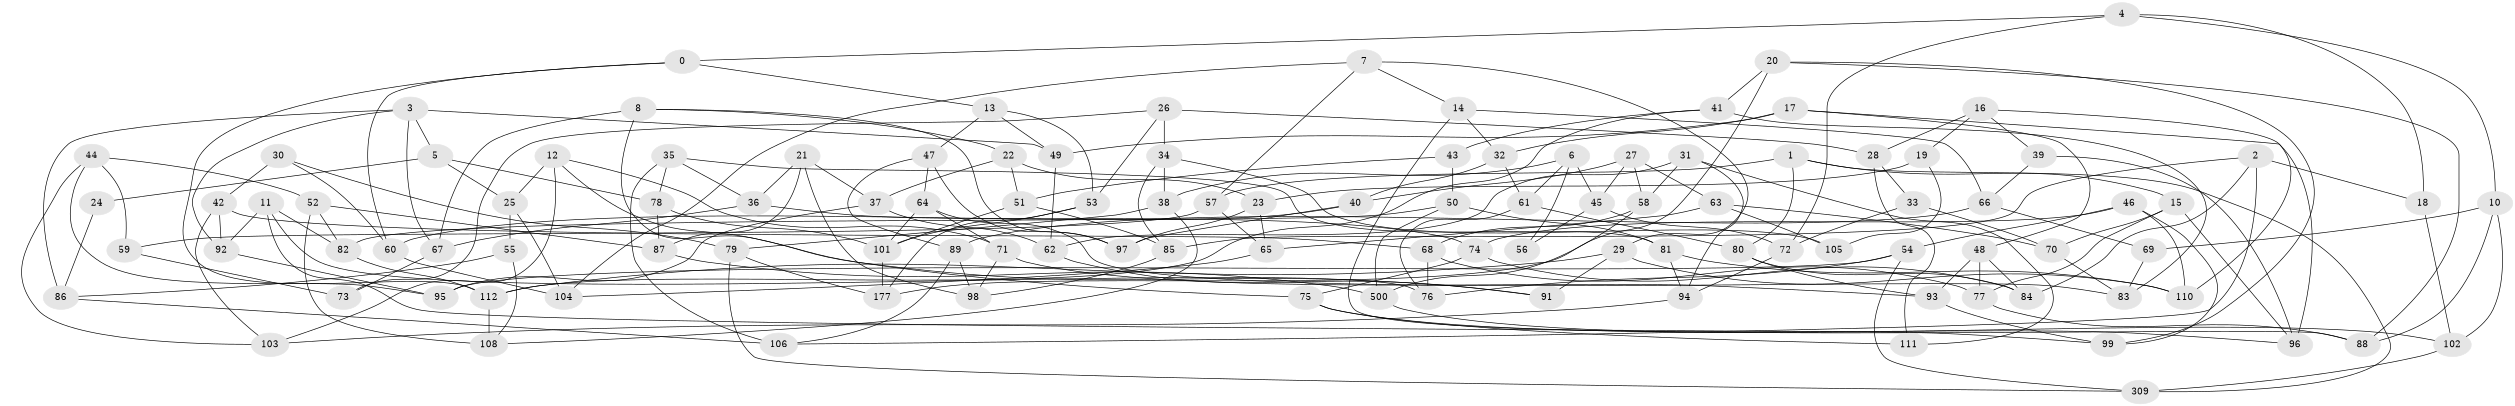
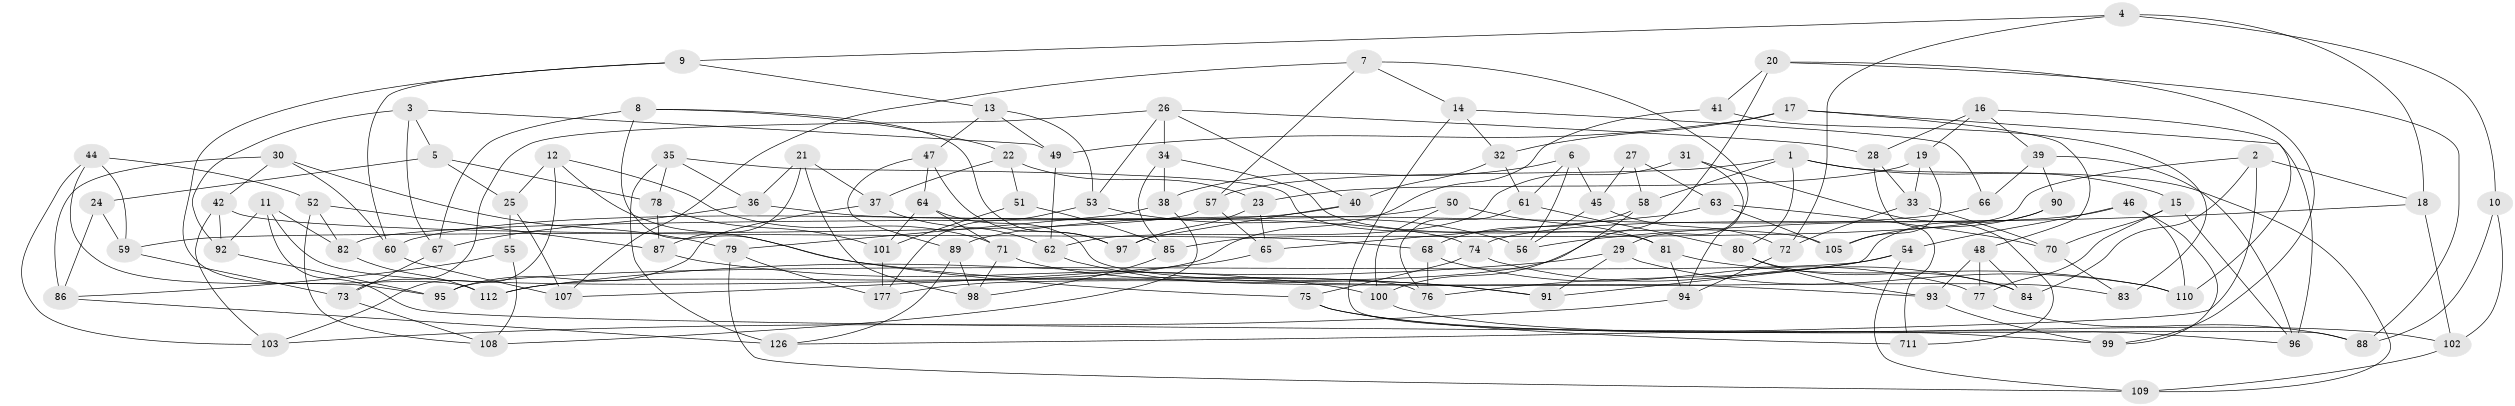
node "0": label "0" -> "9"
edge "3" -- "86": now "30" -- "86"
node "43": removed
edge "31" -- "58": now "1" -- "58"
edge "19" -- "33": added
edge "27" -- "40": now "26" -- "40"
node "90": added
edge "18" -- "56": added
edge "53" -- "101": now "53" -- "56"
edge "24" -- "59": added
node "69": removed
node "104": label "104" -> "107"
node "500": label "500" -> "100"
edge "112" -- "108": now "73" -- "108"
node "106": label "106" -> "126"
node "111": label "111" -> "711"
node "309": label "309" -> "109"
